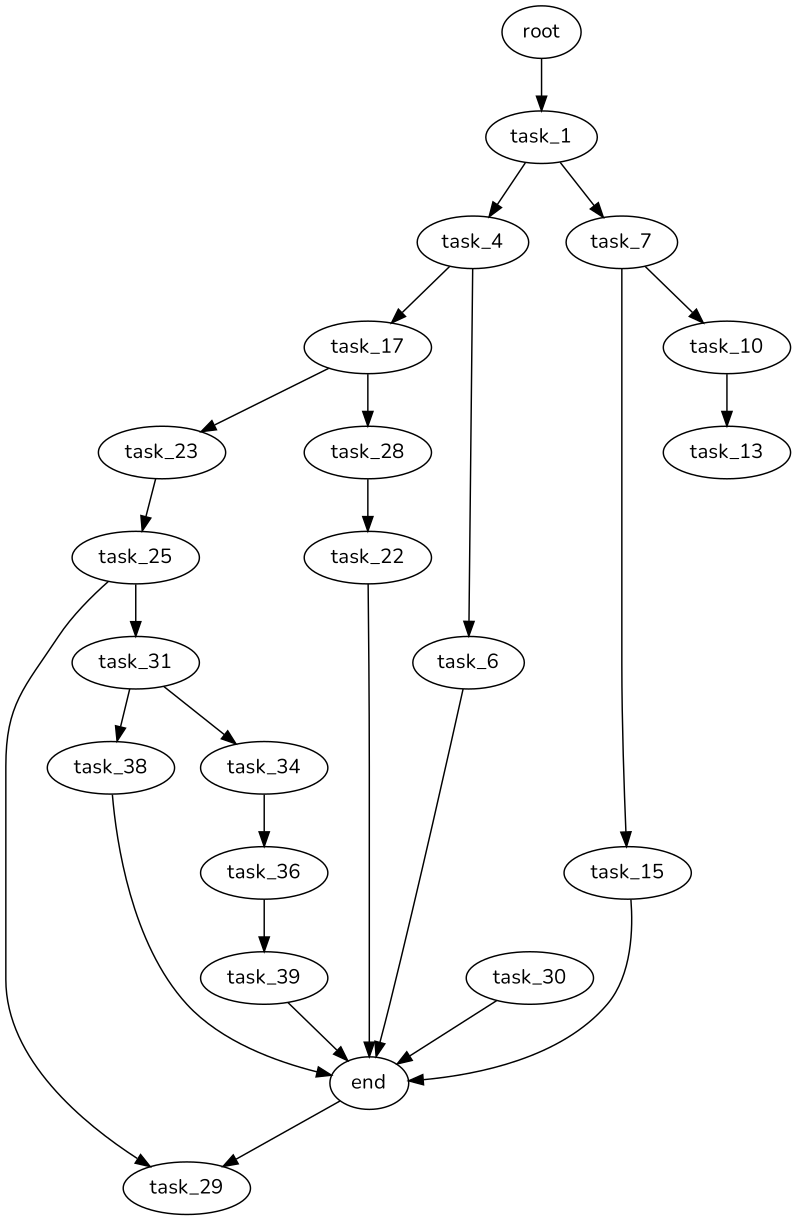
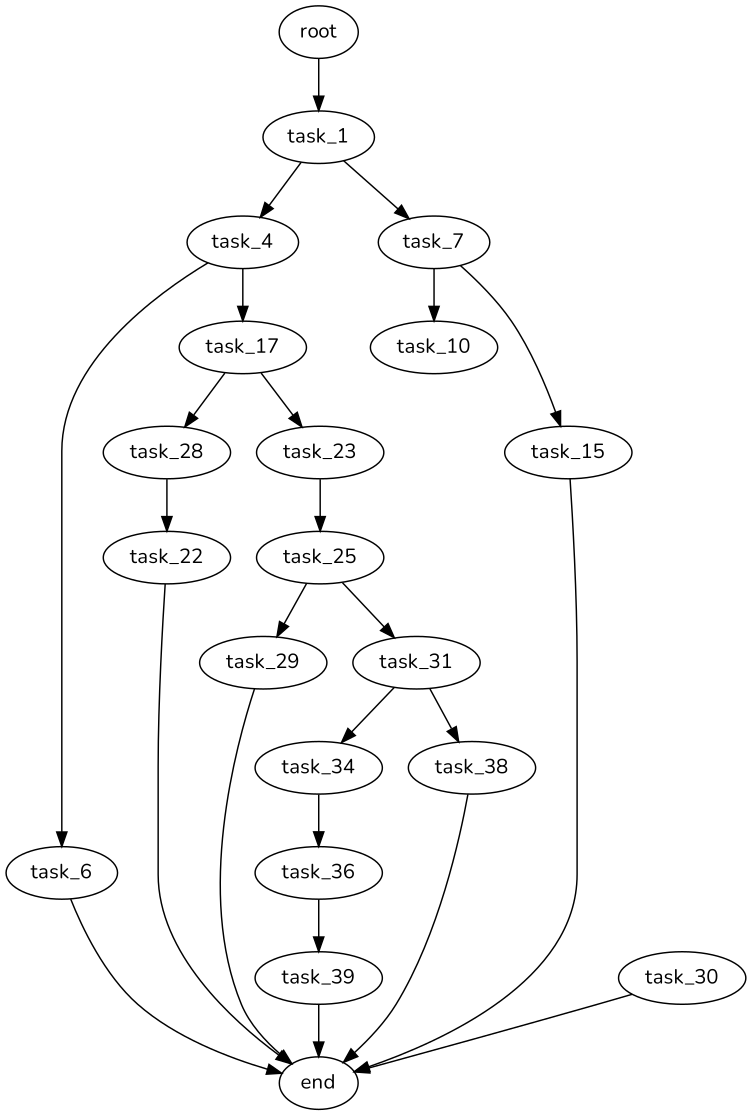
node "task_13": removed
edge "end" -> "task_29": reversed
